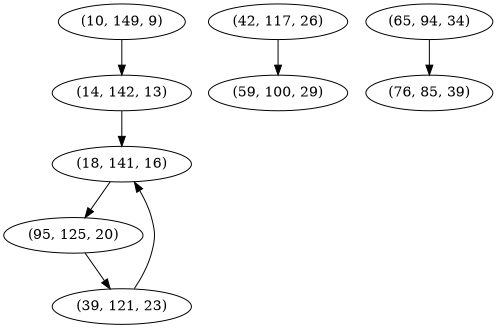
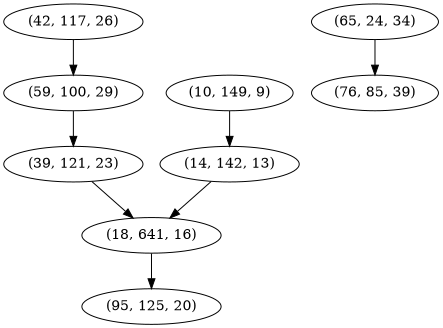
node "(65, 94, 34)": label "(65, 94, 34)" -> "(65, 24, 34)"
node "(18, 141, 16)": label "(18, 141, 16)" -> "(18, 641, 16)"
edge "(95, 125, 20)" -> "(39, 121, 23)": now "(59, 100, 29)" -> "(39, 121, 23)"
